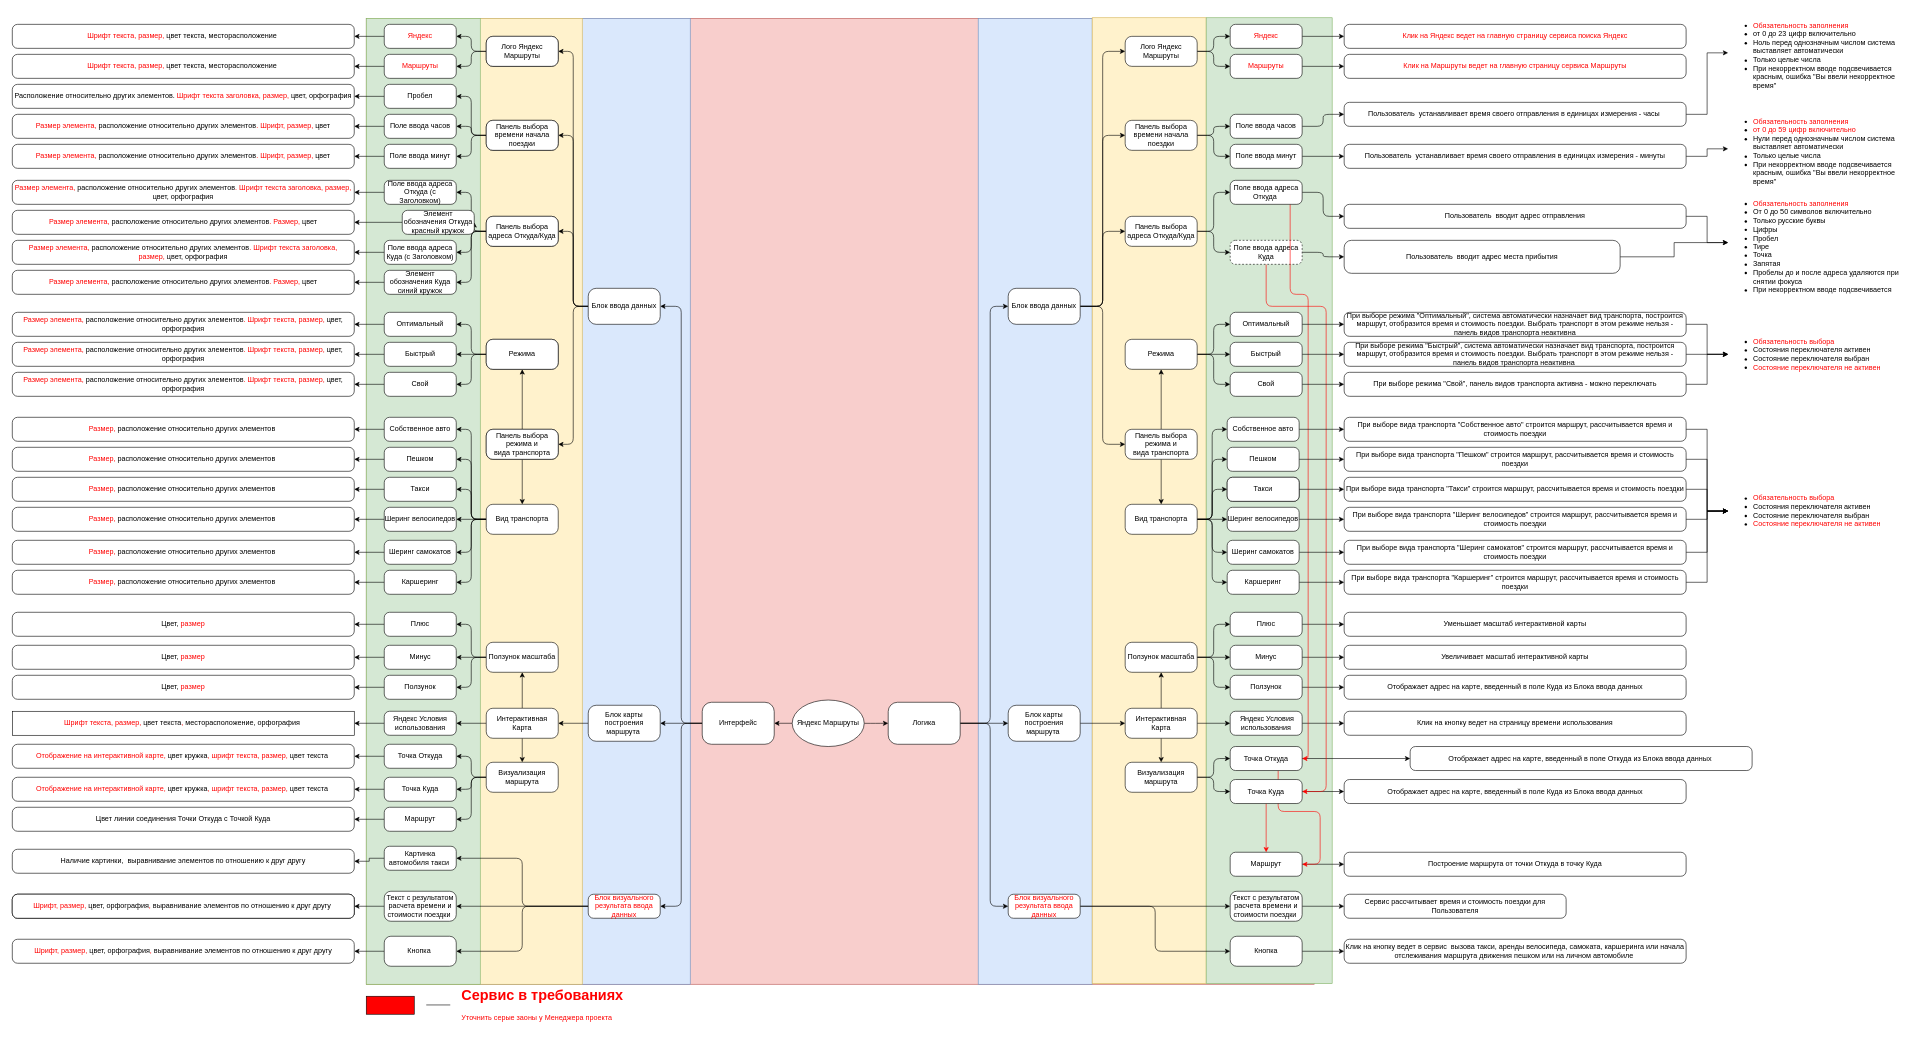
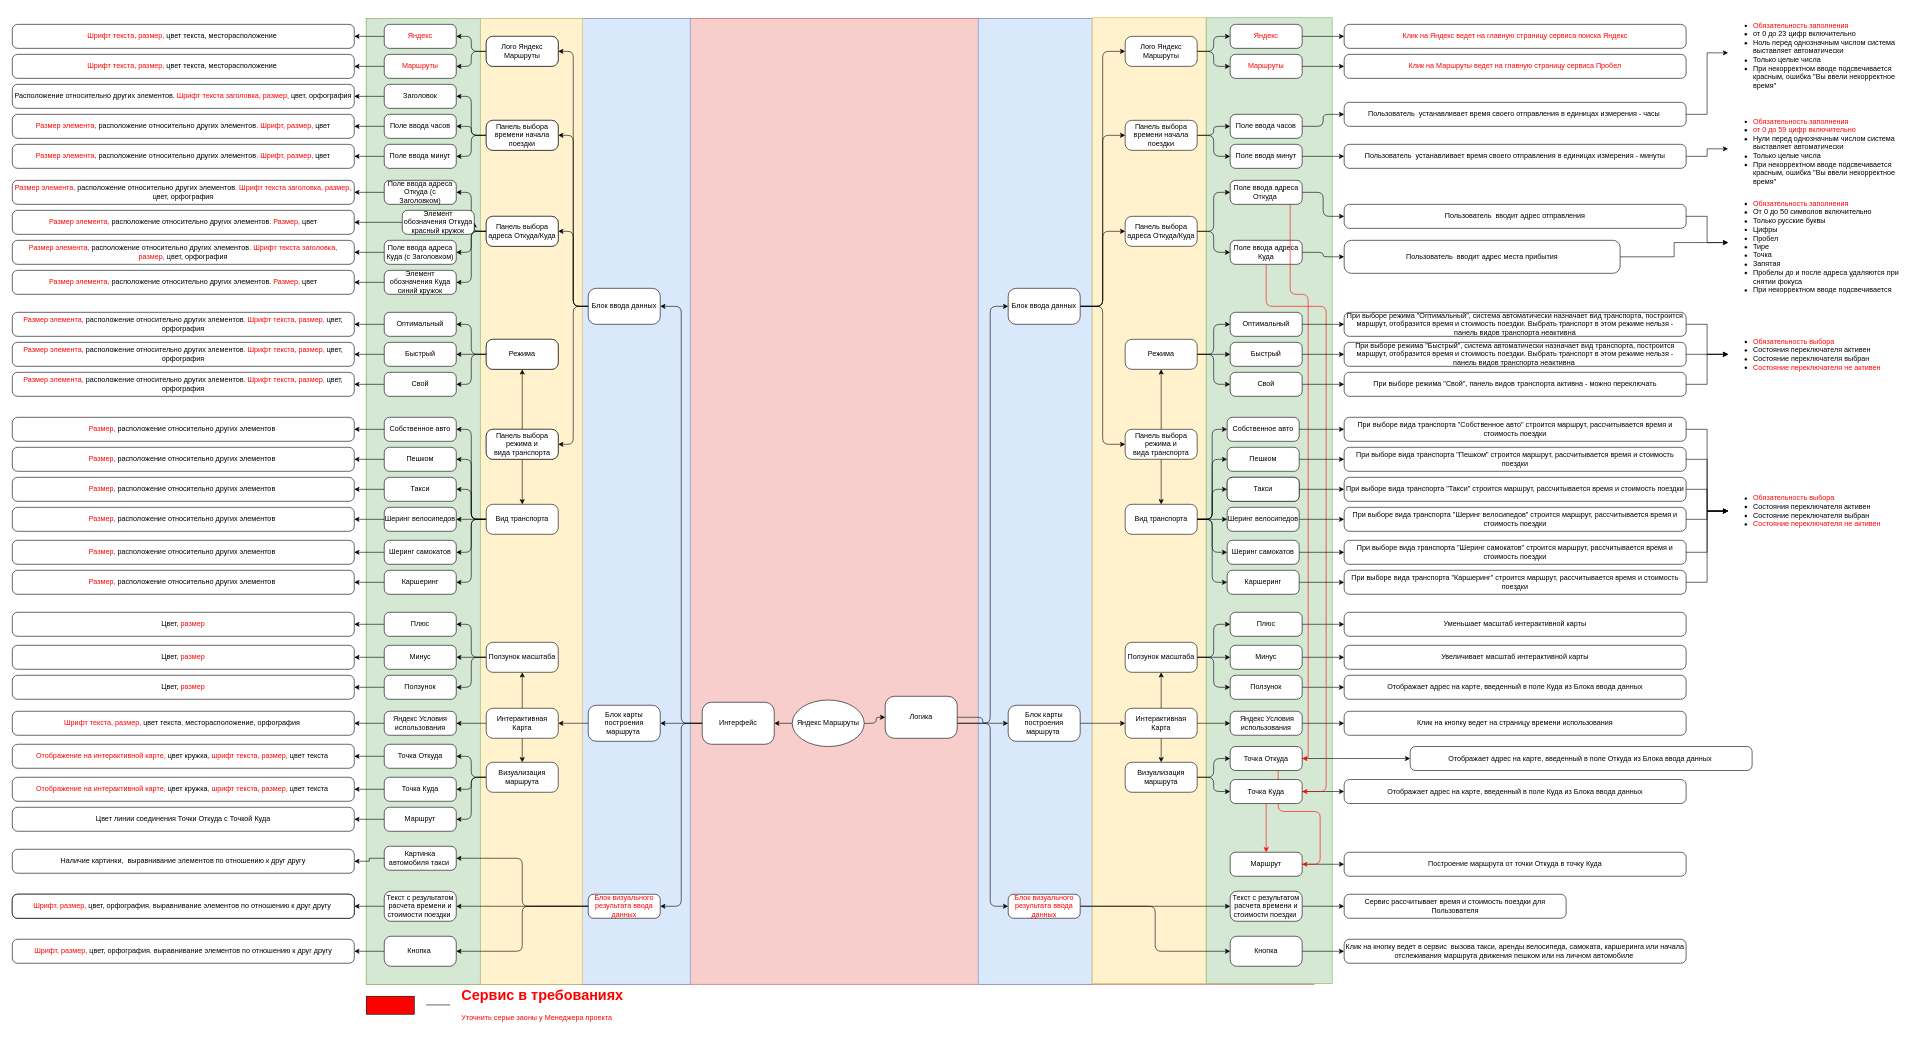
node "Клик на Маршруты ведет на главную страницу сервиса Маршруты": label "Клик на Маршруты ведет на главную страницу сервиса Маршруты" -> "Клик на Маршруты ведет на главную страницу сервиса Пробел"
node "Пробел": label "Пробел" -> "Заголовок"
node "Поле ввода адреса Куда": style dashed -> solid
node "Шрифт текста, размер, цвет текста, месторасположение, орфография": shape rectangle -> rounded rectangle
node "Логика": moved (924, 723) -> (921, 717)
